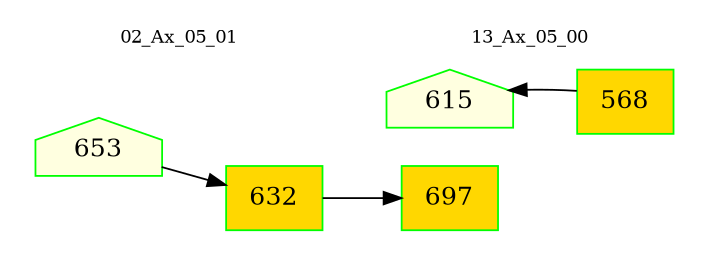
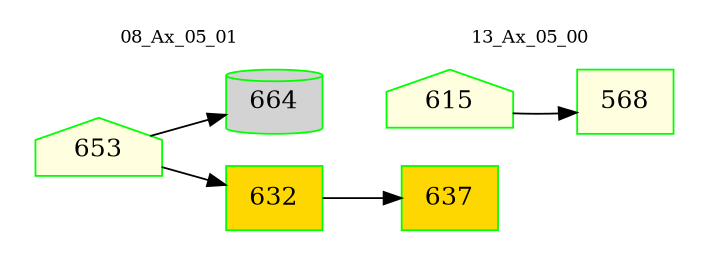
cluster "02_Ax_05_01": label "02_Ax_05_01" -> "08_Ax_05_01"
edge "568" -> "615": reversed
node "664": added
node "568": fillcolor gold -> lightyellow
node "697": label "697" -> "637"
